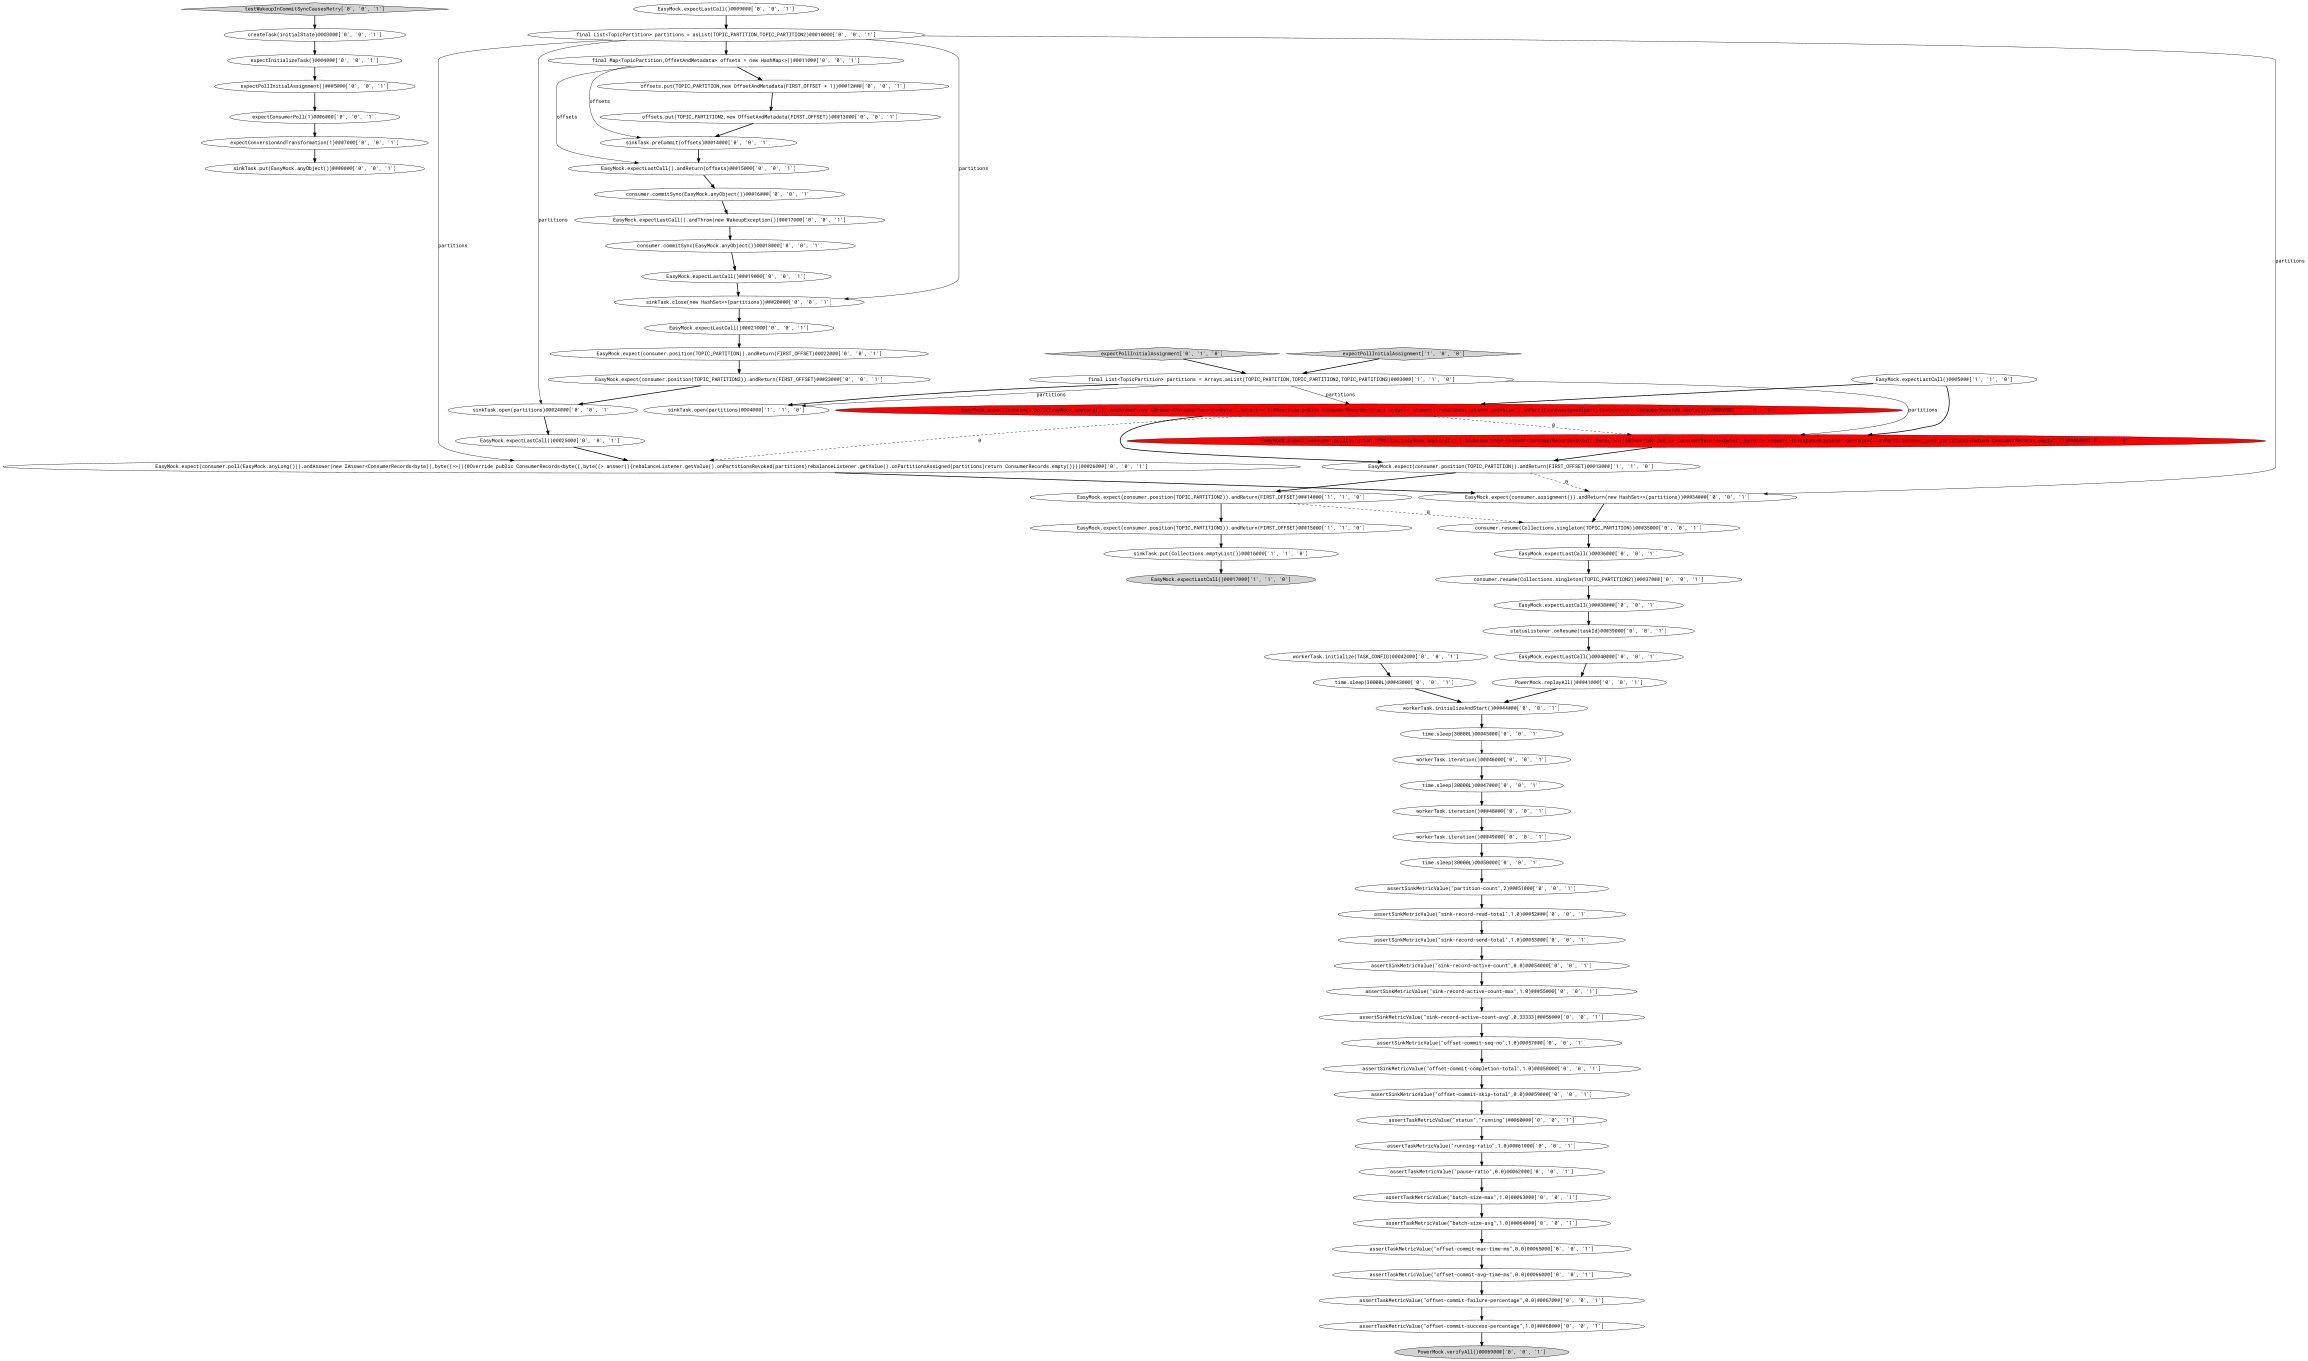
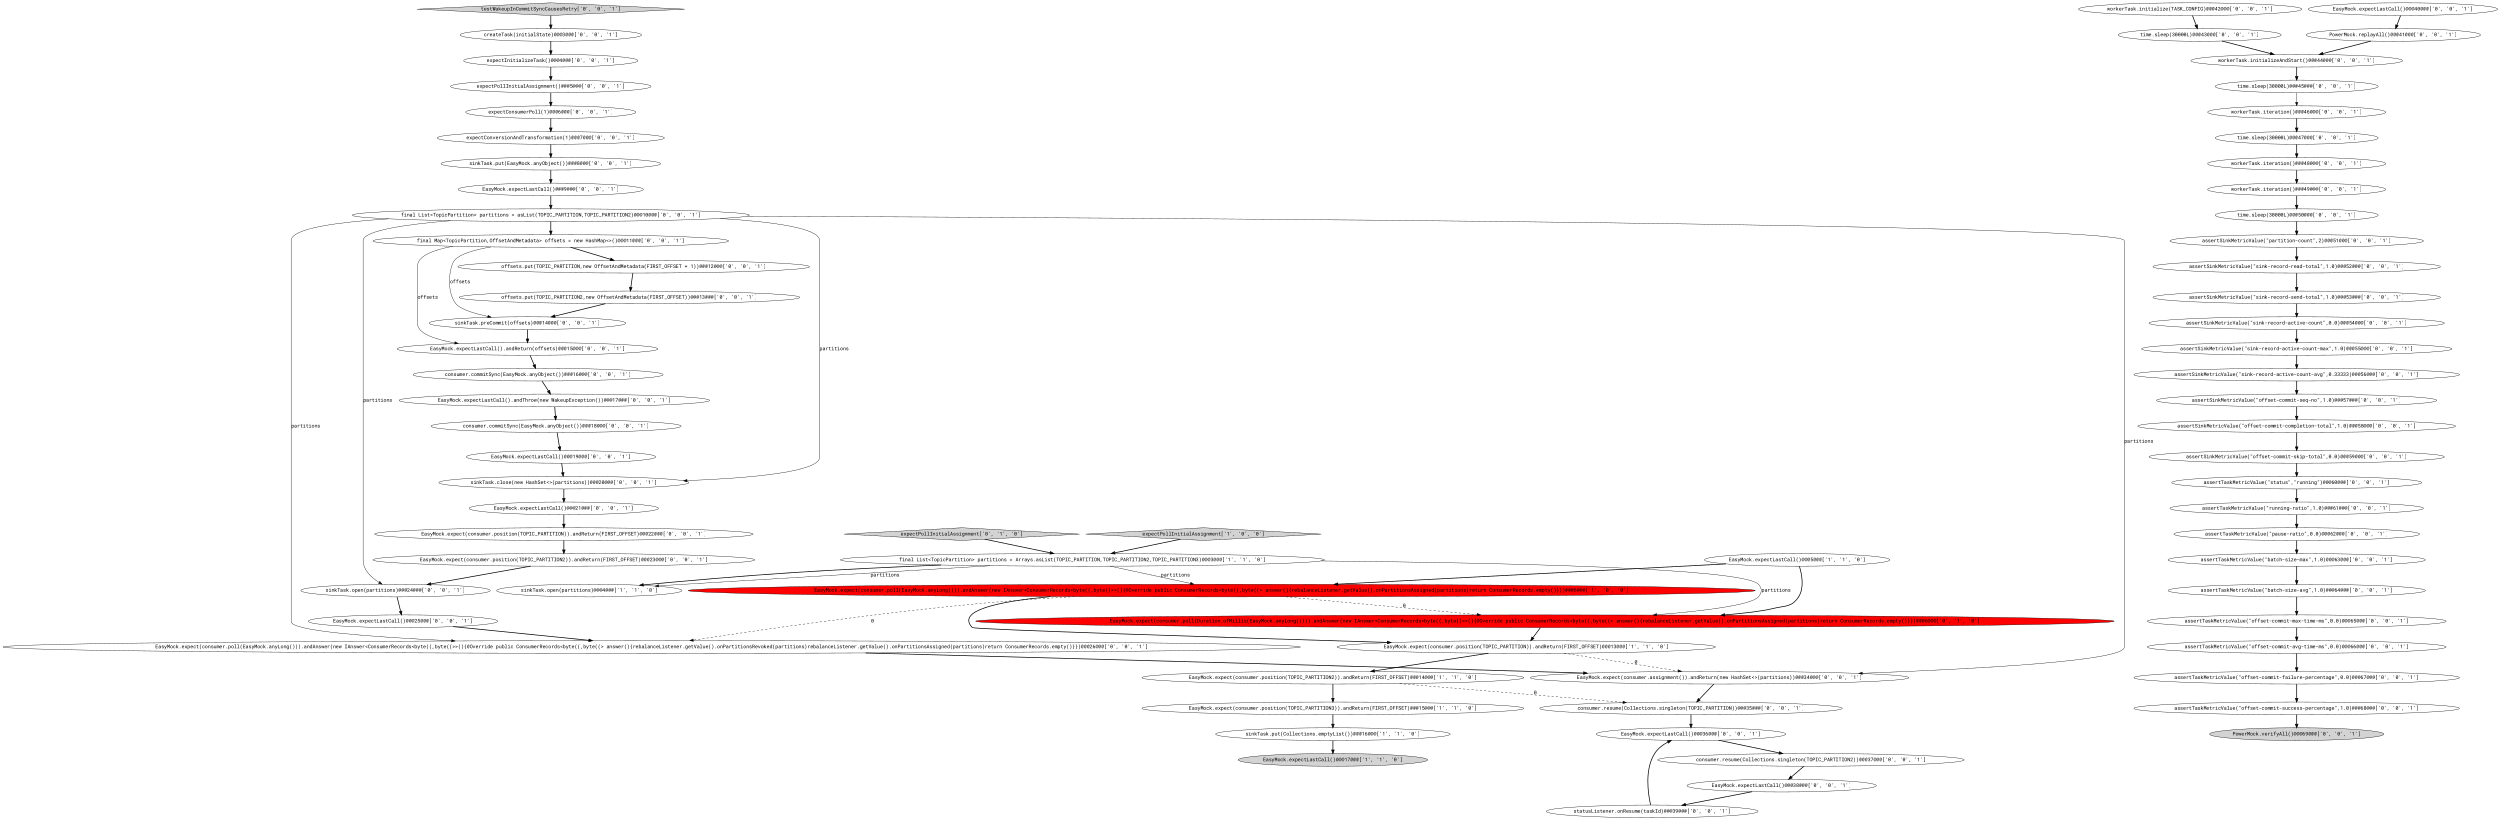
edge "sinkTask.put(EasyMock.anyObject())@@@8@@@['0', '0', '1']" -> "EasyMock.expectLastCall()@@@9@@@['0', '0', '1']": added
edge "statusListener.onResume(taskId)@@@39@@@['0', '0', '1']" -> "EasyMock.expectLastCall()@@@40@@@['0', '0', '1']": now "statusListener.onResume(taskId)@@@39@@@['0', '0', '1']" -> "EasyMock.expectLastCall()@@@36@@@['0', '0', '1']"
